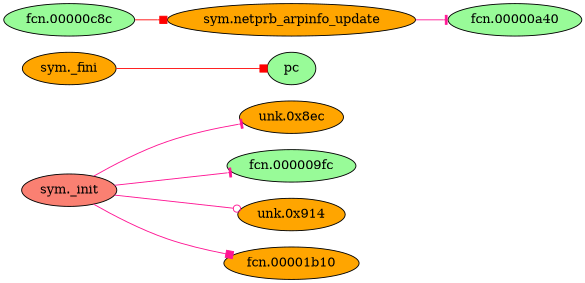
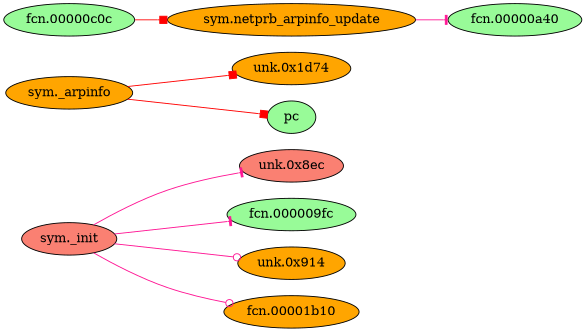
node "fcn.00000c8c": label "fcn.00000c8c" -> "fcn.00000c0c"
node "sym._fini": label "sym._fini" -> "sym._arpinfo"
node "unk.0x1d74": added
node "unk.0x8ec": fillcolor orange -> salmon
edge "sym._init" -> "fcn.00001b10": arrowhead box -> odot
